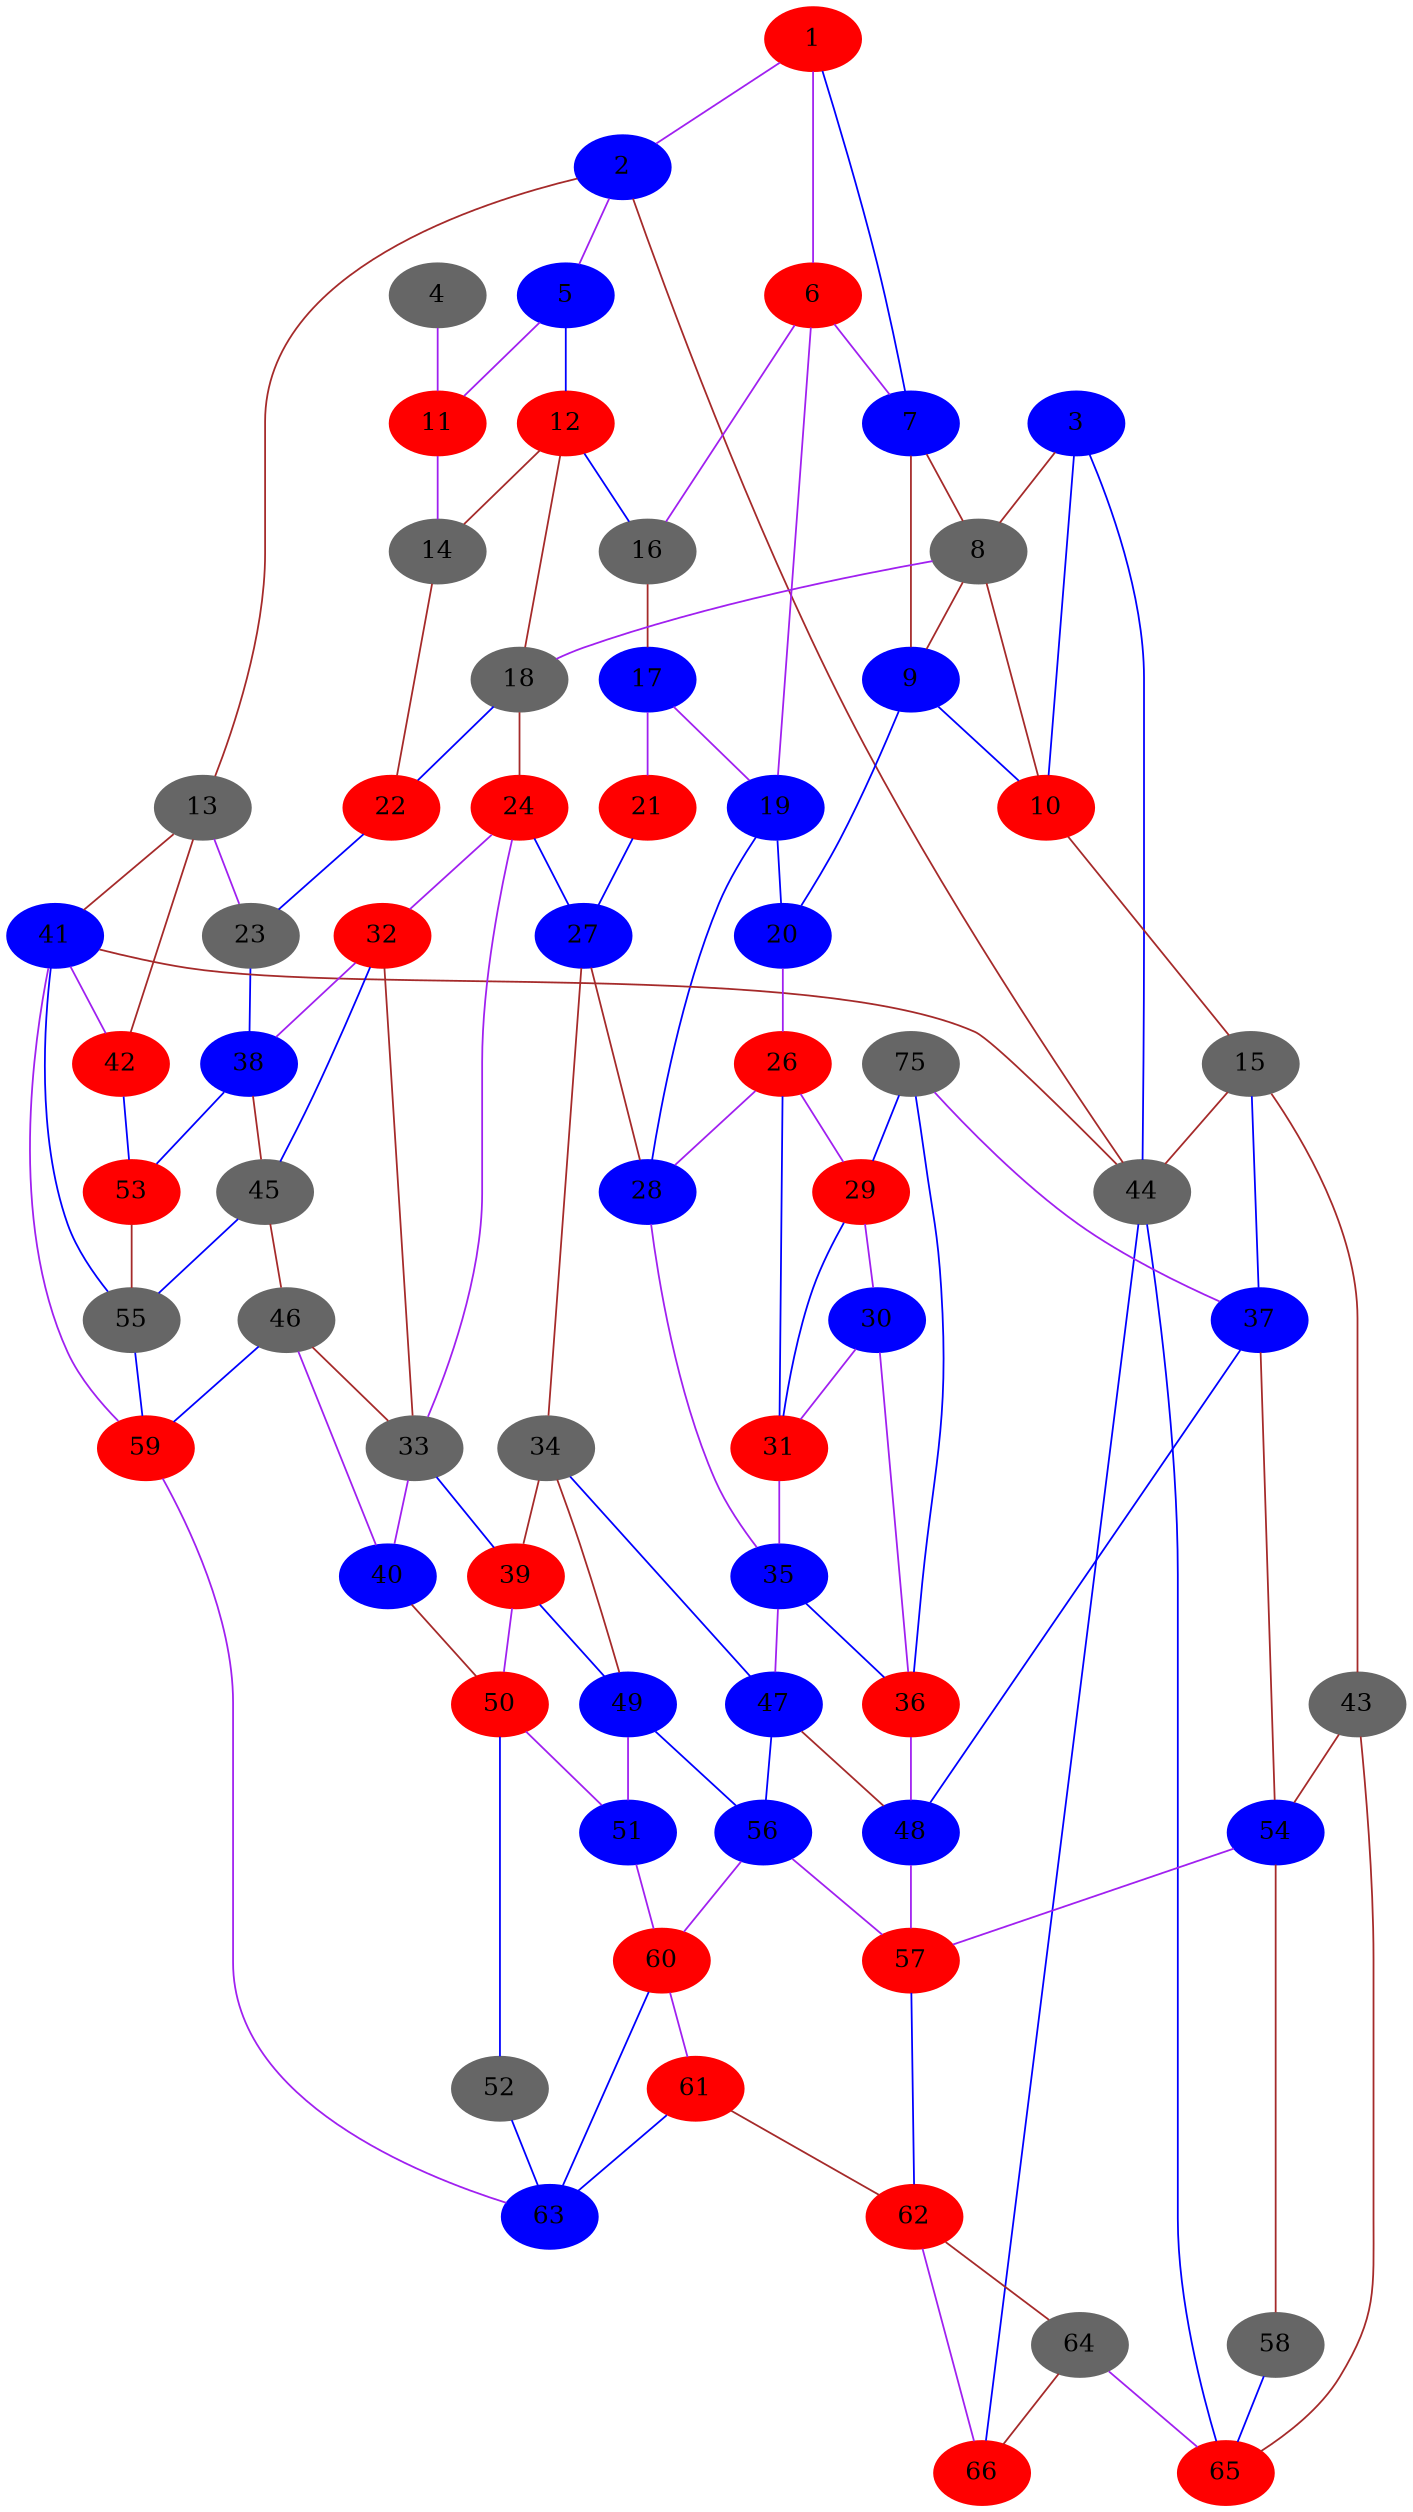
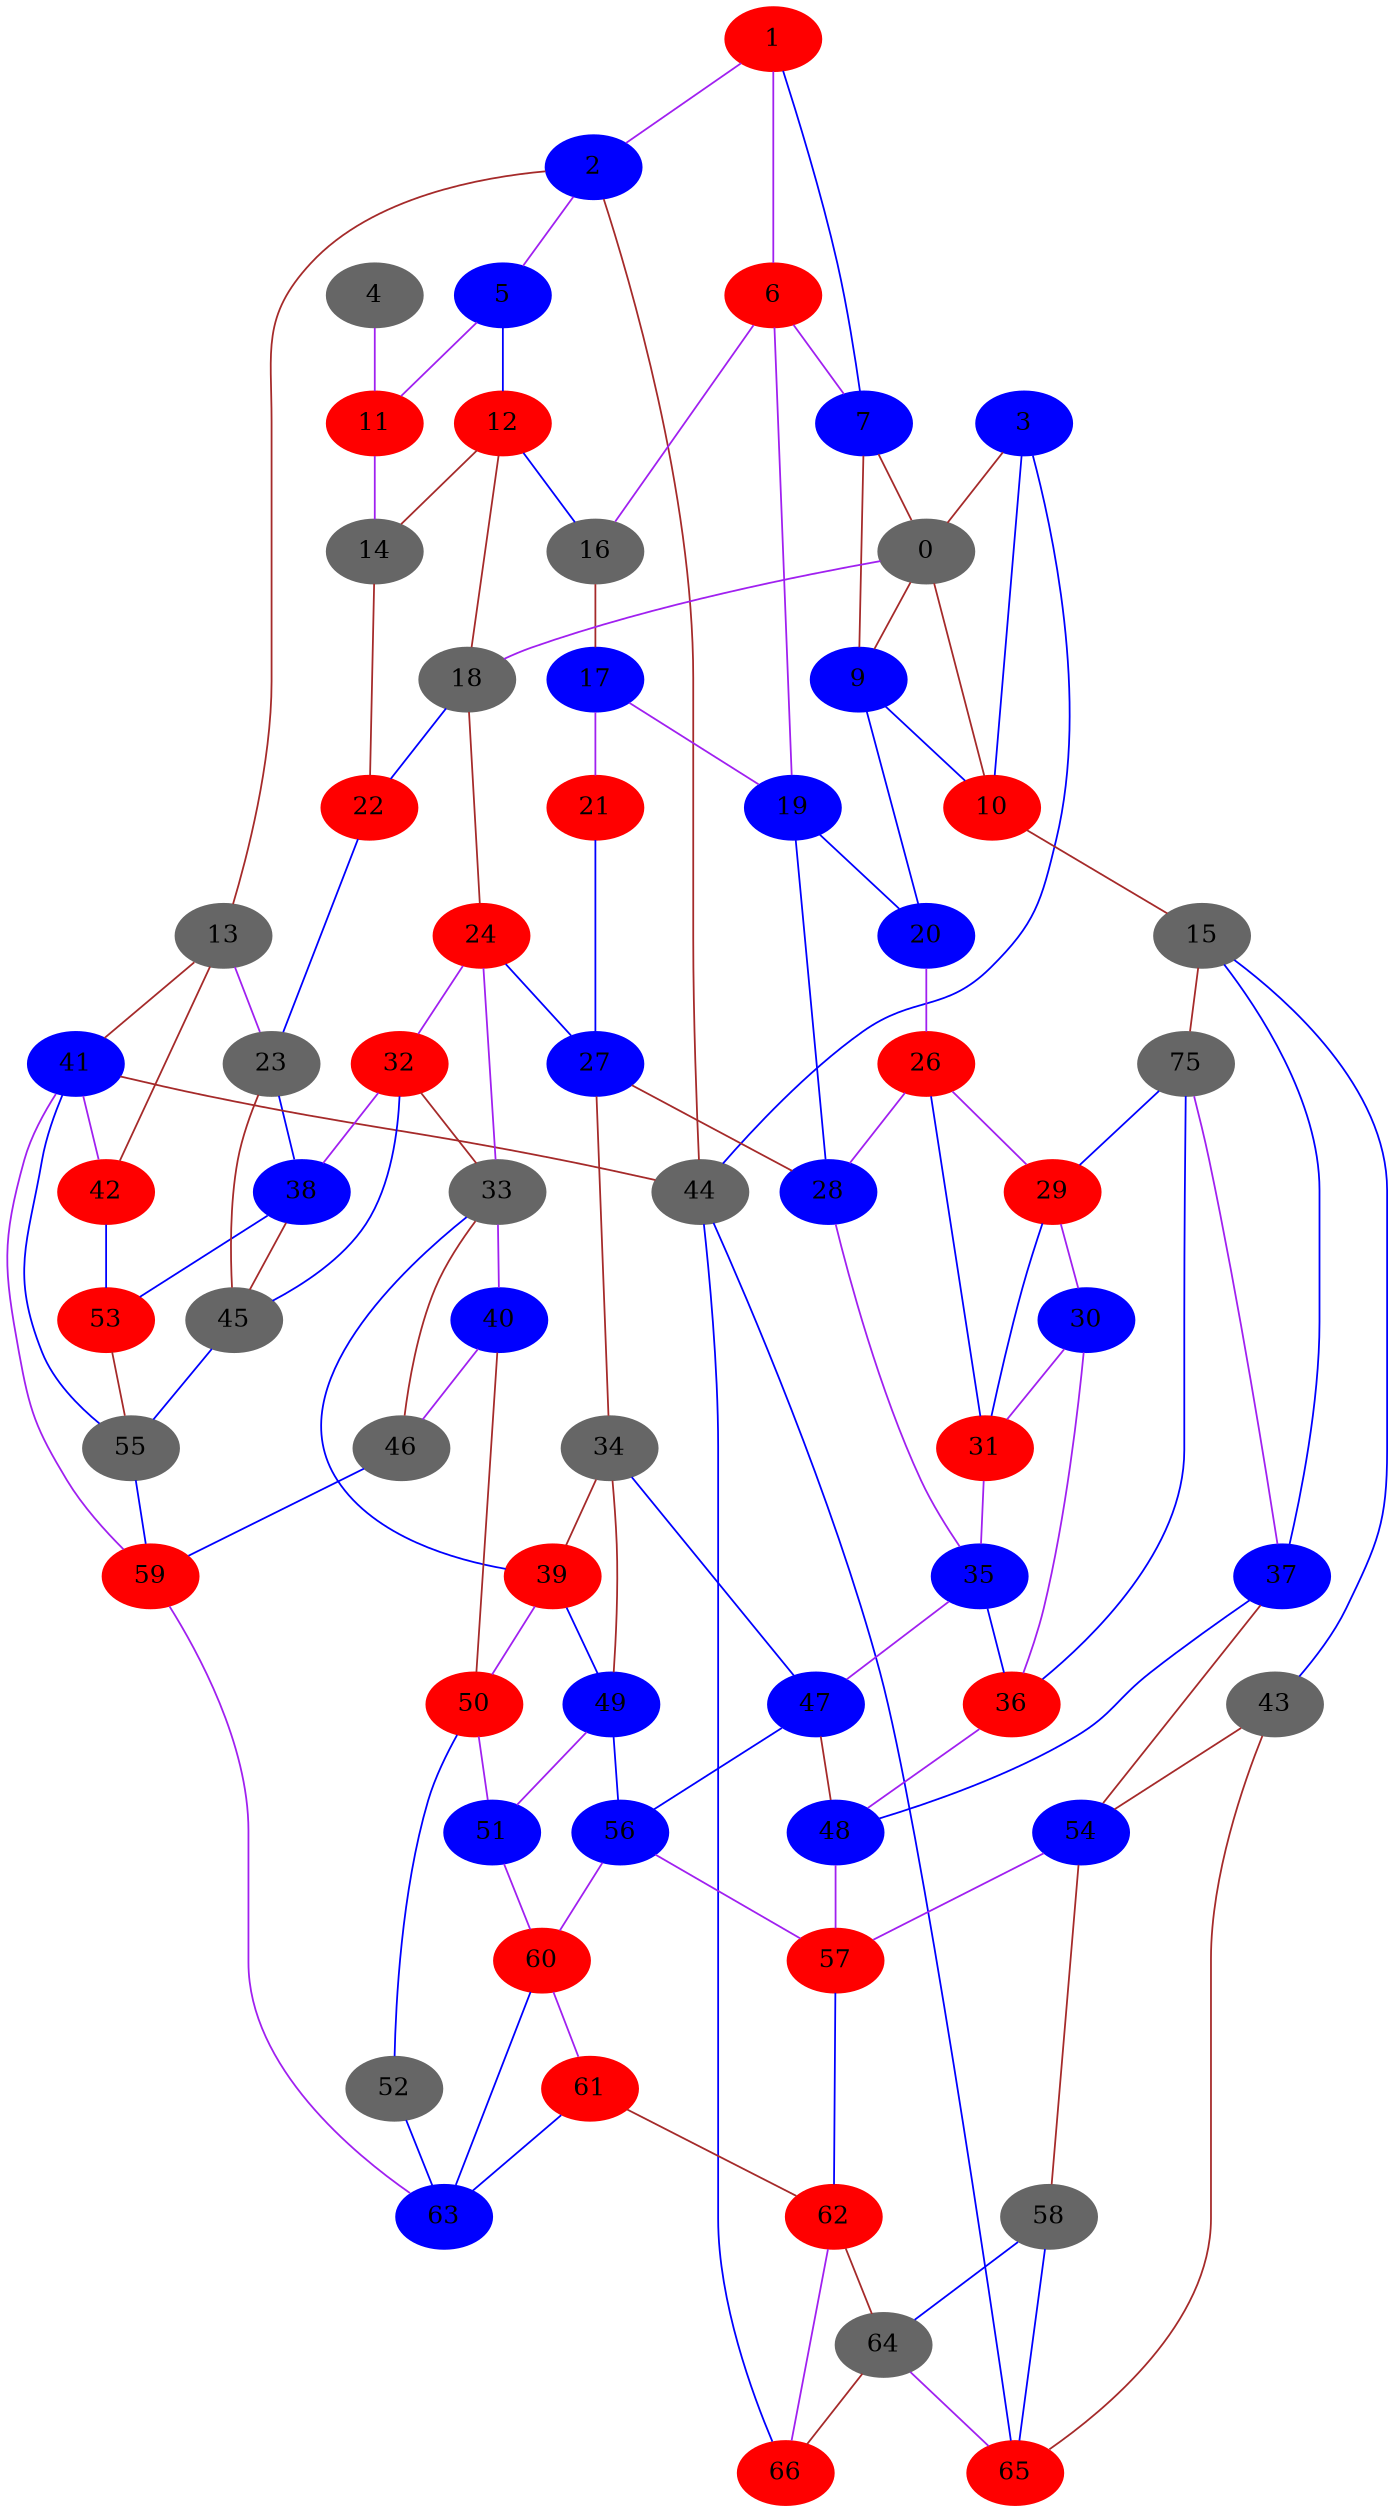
node "8": label "8" -> "0"
edge "15" -- "44": now "15" -- "75"
edge "45" -- "46": now "45" -- "23"
edge "15" -- "43": color brown -> blue
edge "58" -- "64": added
